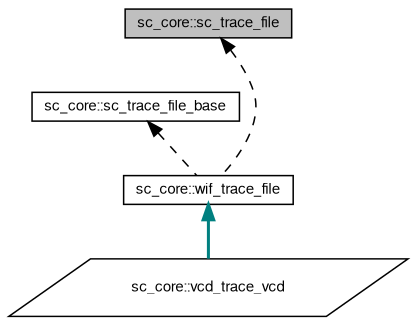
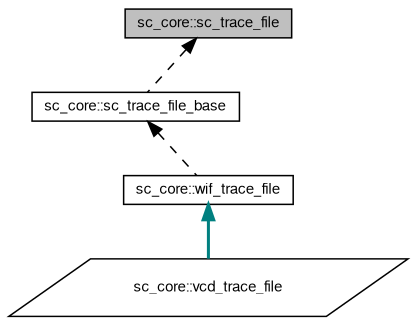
edge "sc_core::wif_trace_file" -> "sc_core::sc_trace_file": now "sc_core::sc_trace_file_base" -> "sc_core::sc_trace_file"
node "sc_core::vcd_trace_vcd": label "sc_core::vcd_trace_vcd" -> "sc_core::vcd_trace_file"
